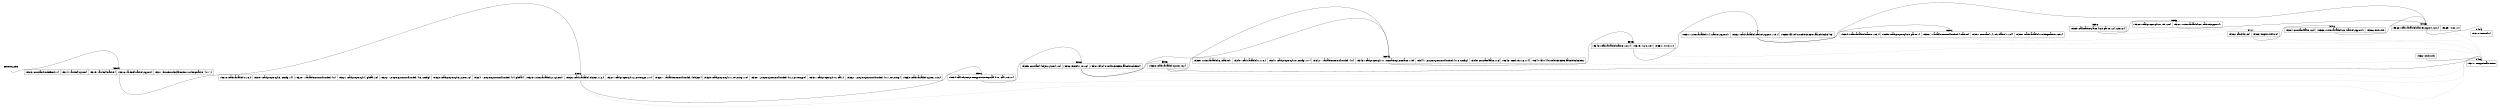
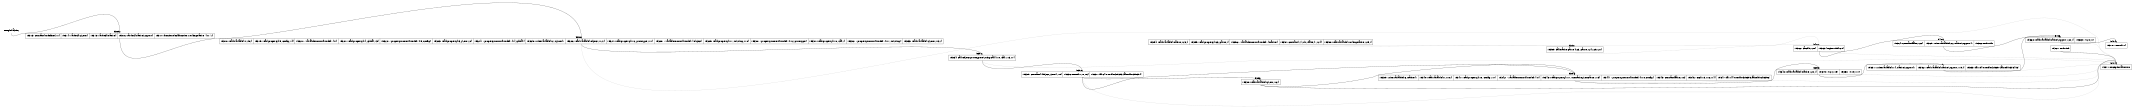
node "19360: read-property[v21,'ok',v20]": removed
edge "19351: write-variable[v14,'nativeSupport']*" -> "19354: read-variable['Native',v23,-]": removed
node "BB_entry256": label "BB_entry256" -> "BB_global256"
